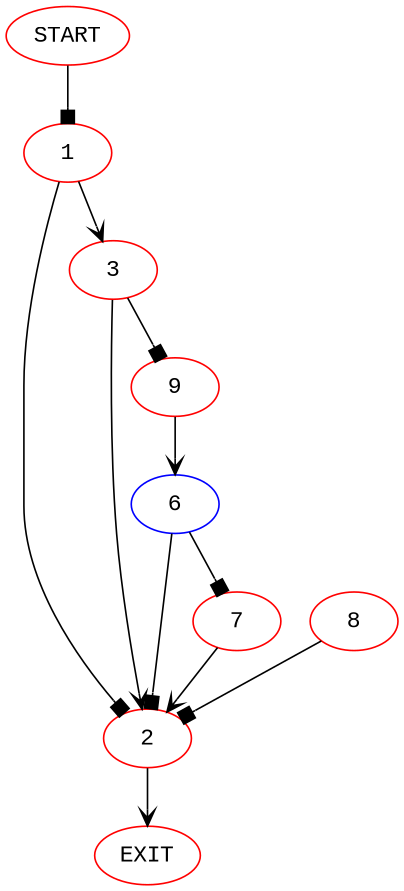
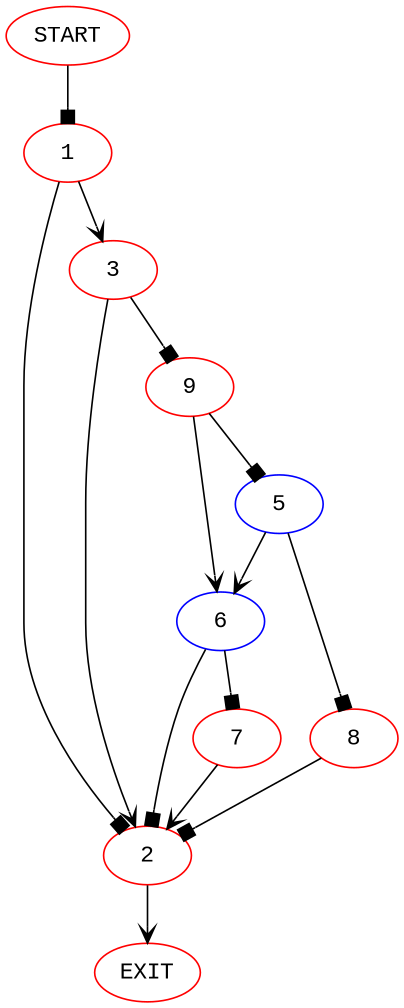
node "5": added
